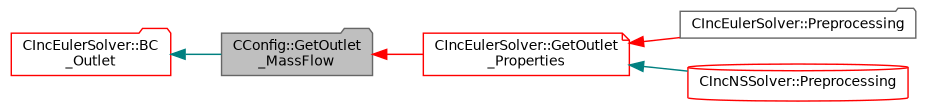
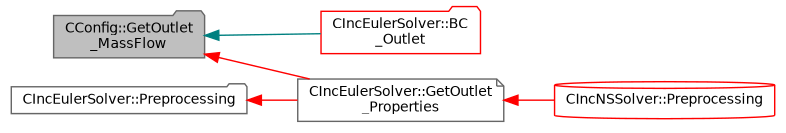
edge "CIncEulerSolver::Preprocessing" -> "CIncEulerSolver::GetOutlet _Properties": reversed
edge "CConfig::GetOutlet _MassFlow" -> "CIncEulerSolver::BC _Outlet": reversed
node "CIncEulerSolver::GetOutlet _Properties": color red -> gray40
edge "CIncNSSolver::Preprocessing" -> "CIncEulerSolver::GetOutlet _Properties": color teal -> red
